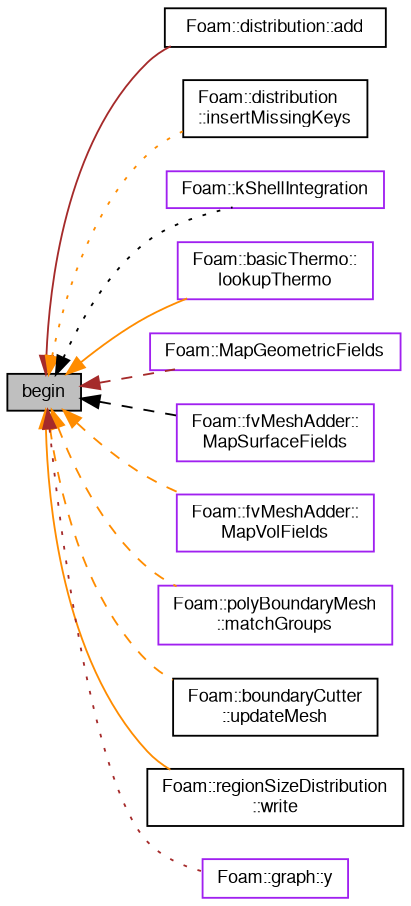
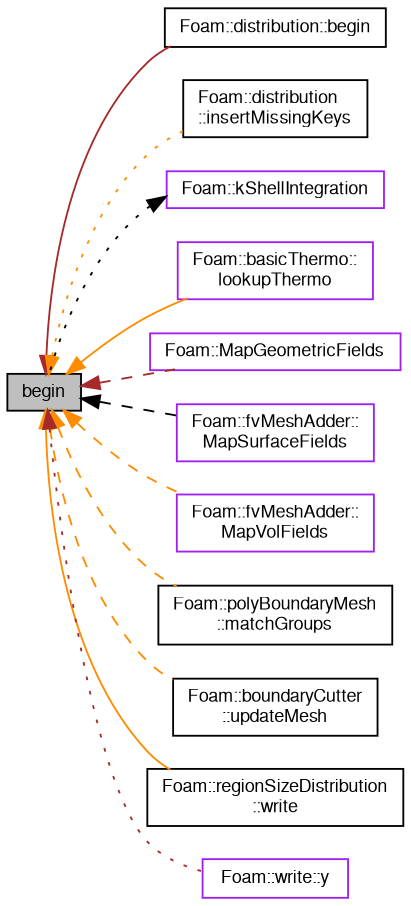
node "Foam::distribution::add": label "Foam::distribution::add" -> "Foam::distribution::begin"
edge "Foam::kShellIntegration" -> "begin": reversed
node "Foam::polyBoundaryMesh ::matchGroups": color purple -> black
node "Foam::graph::y": label "Foam::graph::y" -> "Foam::write::y"
